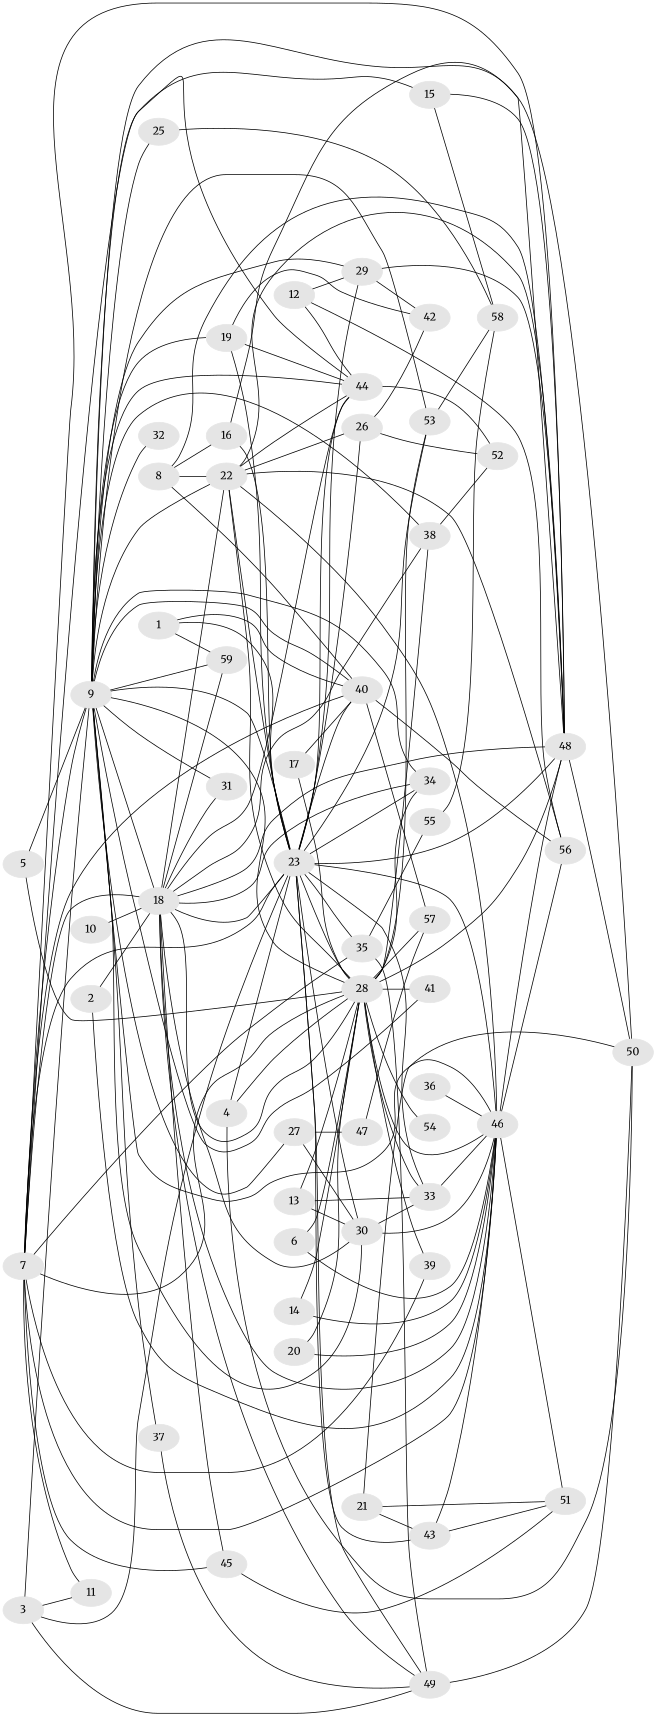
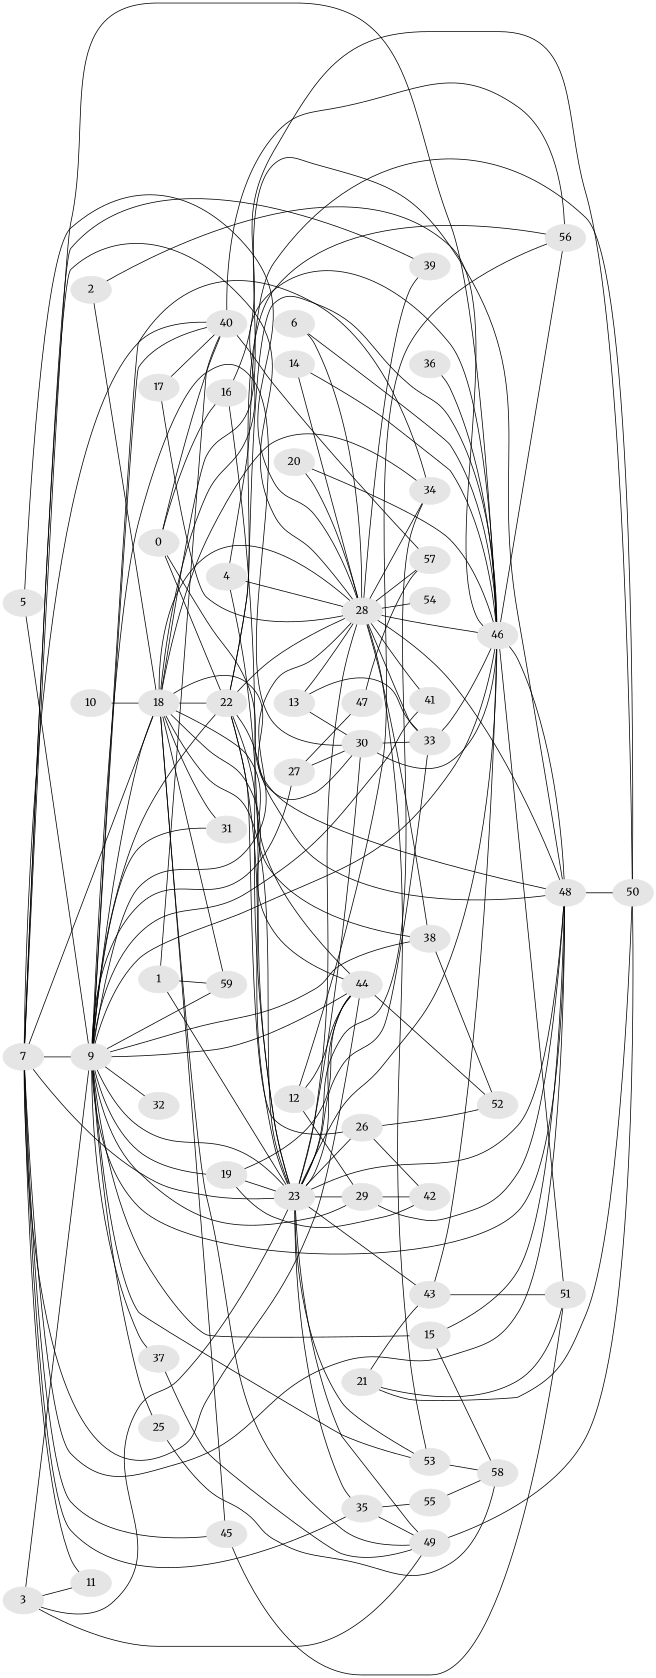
node "8": label "8" -> "0"
edge "40" -- "23": removed
